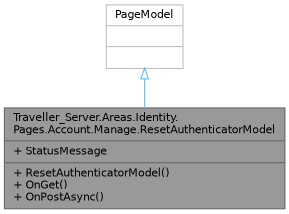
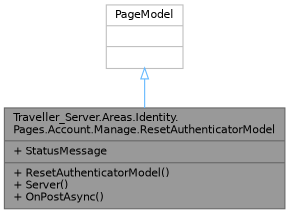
node "Traveller_Server.Areas.Identity.": text "+ OnGet()" -> "+ Server()"
